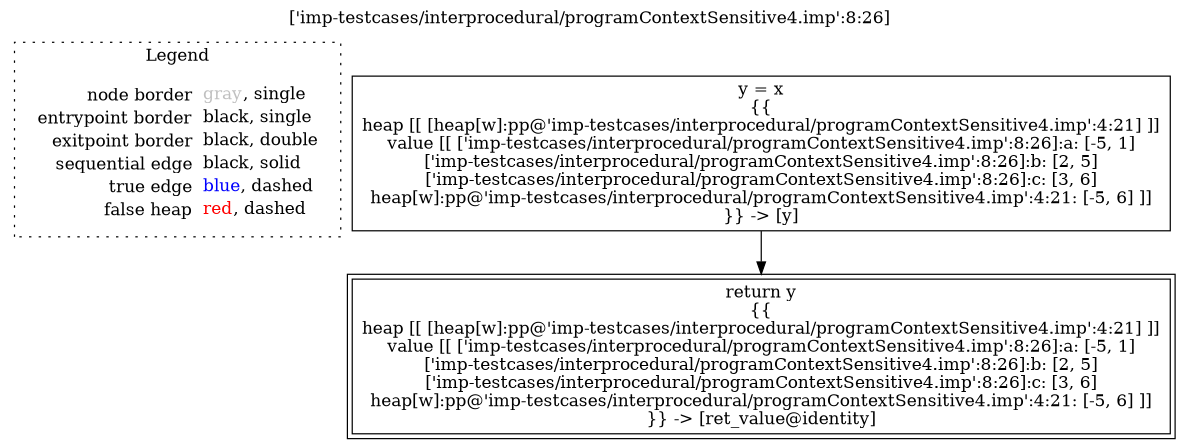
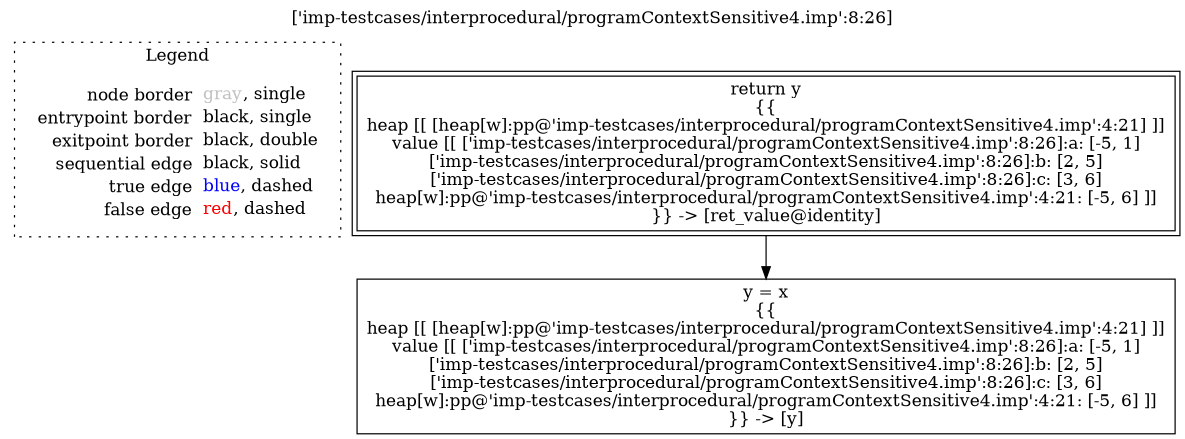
node "node border": text "false heap" -> "false edge"
edge "y = x" -> "return y": reversed
